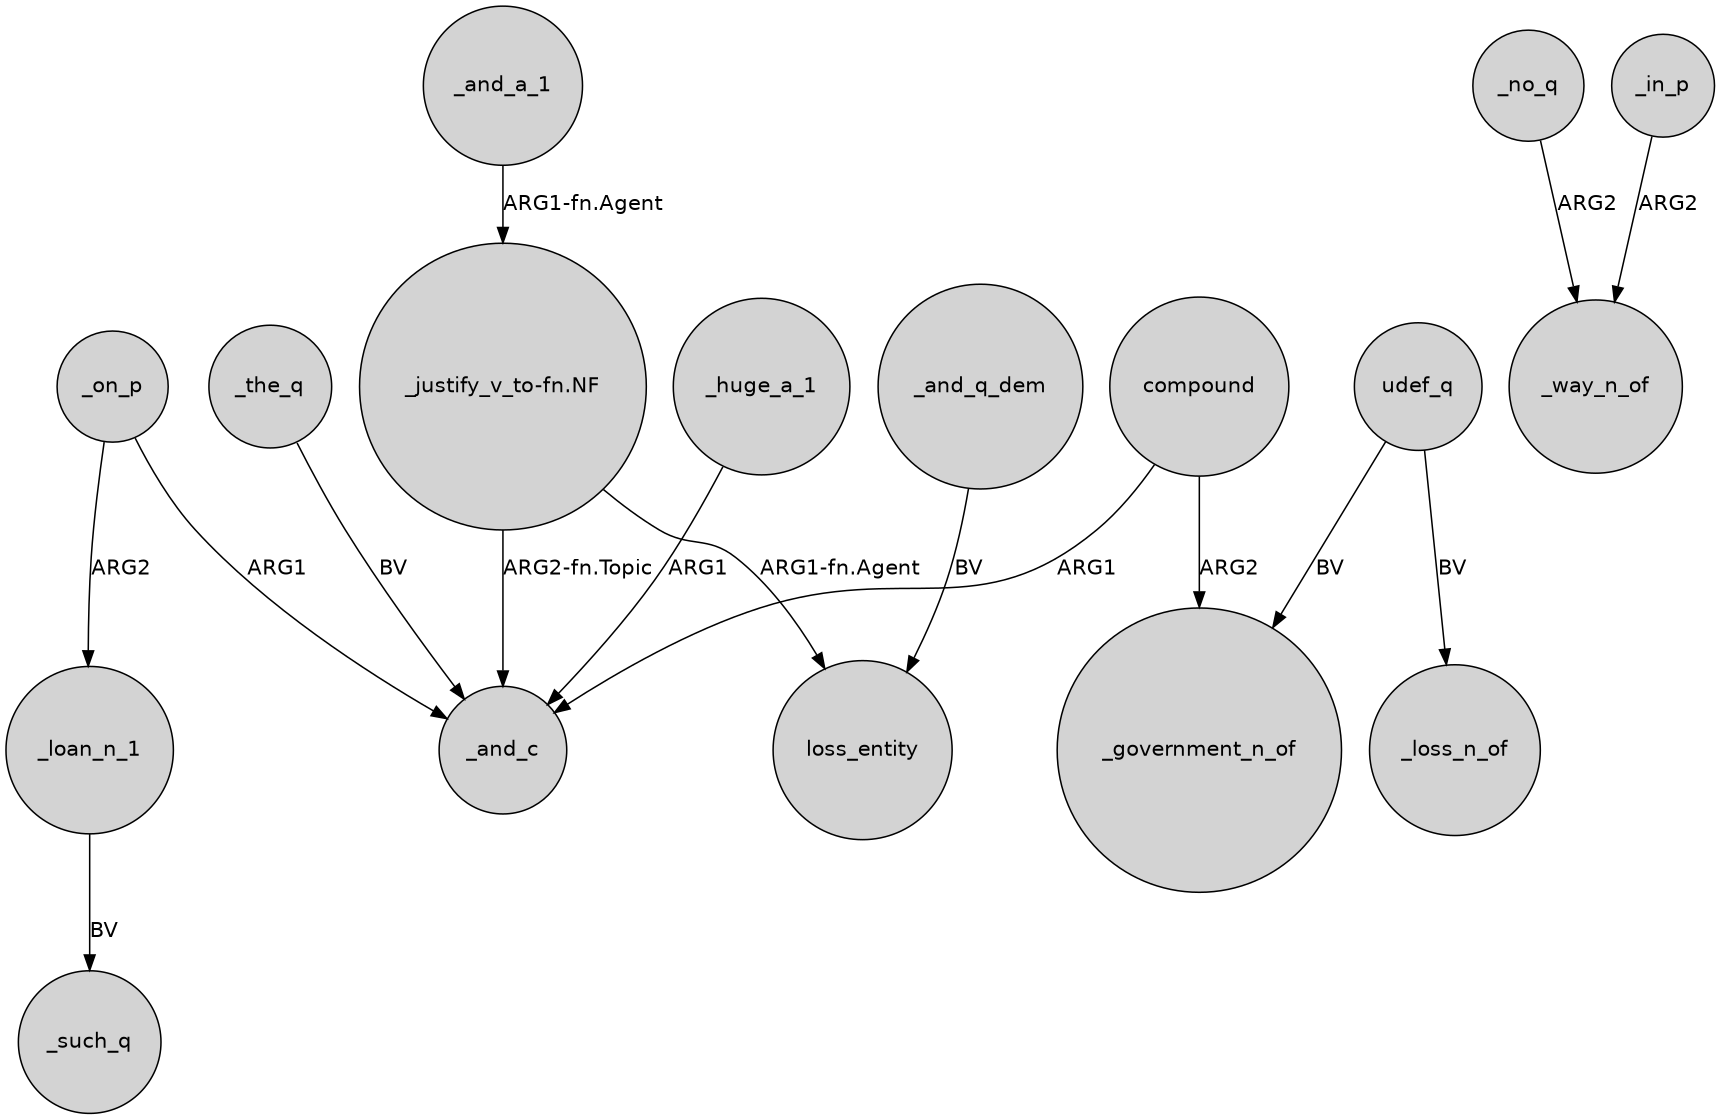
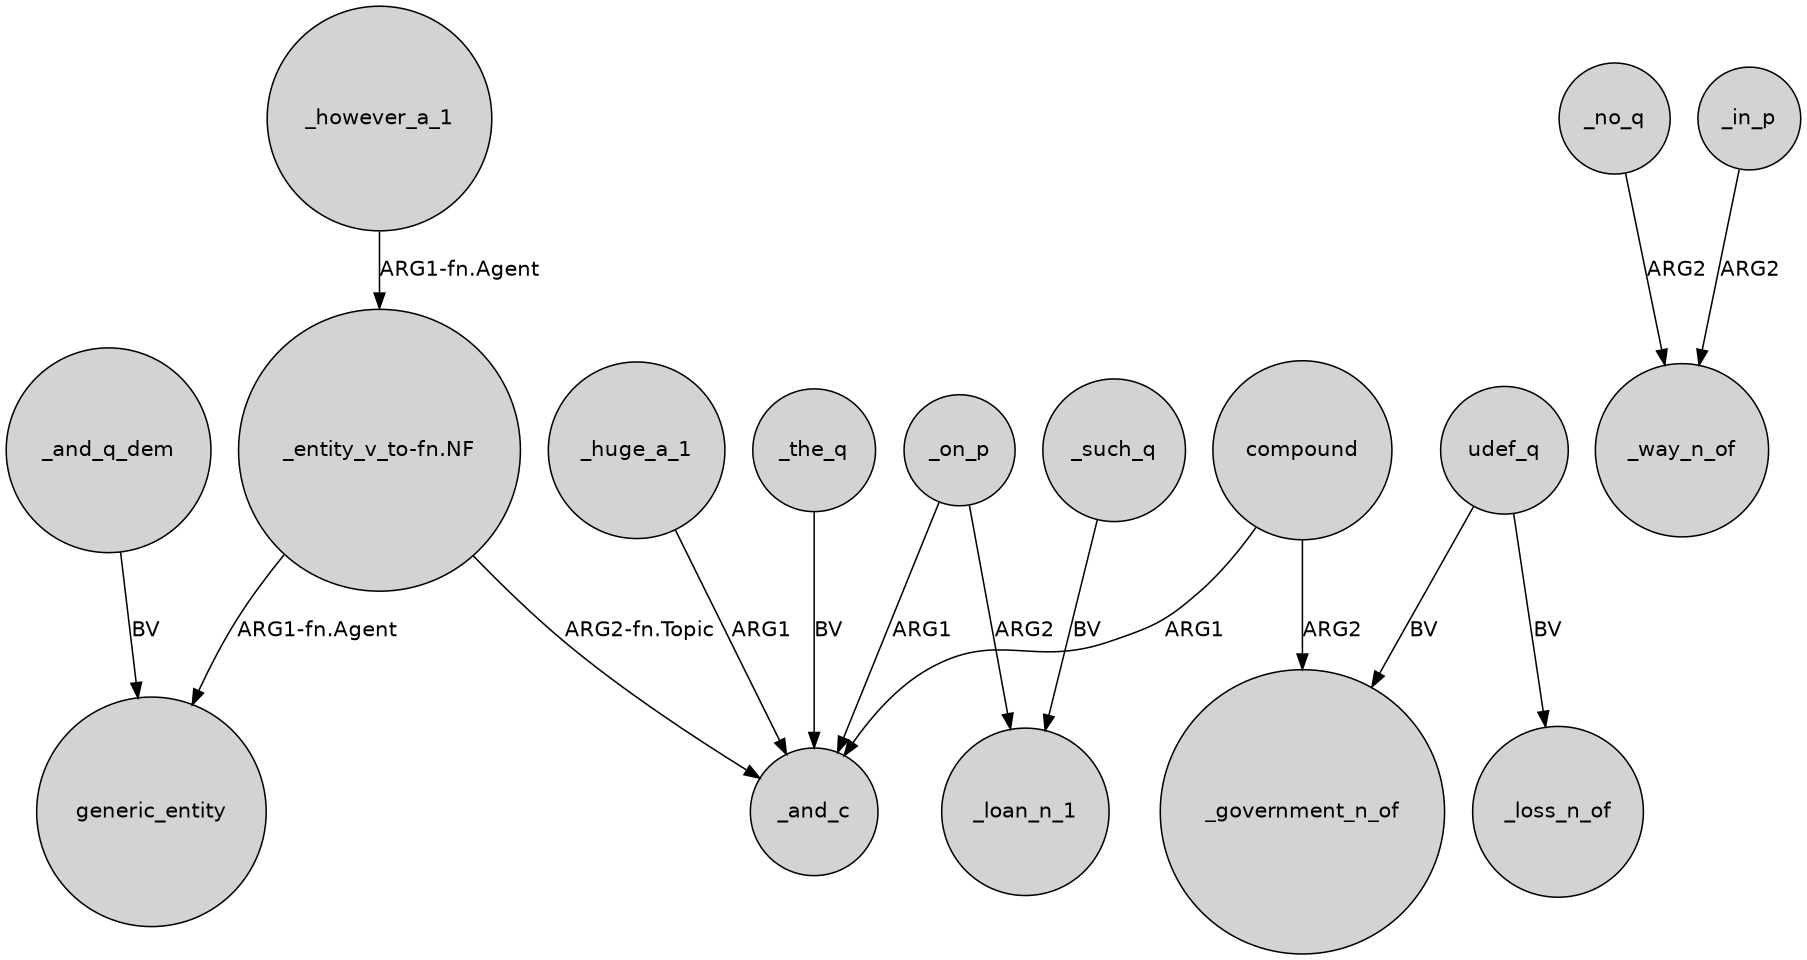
node "_and_a_1": label "_and_a_1" -> "_however_a_1"
node "_justify_v_to-fn.NF": label "_justify_v_to-fn.NF" -> "_entity_v_to-fn.NF"
node "loss_entity": label "loss_entity" -> "generic_entity"
edge "_loan_n_1" -> "_such_q": reversed
